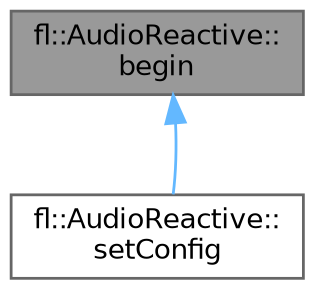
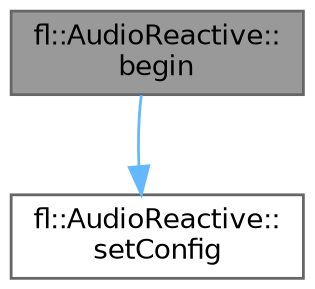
edge "fl::AudioReactive:: setConfig" -> "fl::AudioReactive:: begin": reversed
